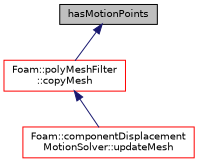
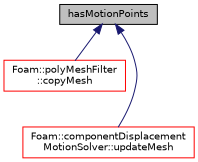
edge "Foam::componentDisplacement MotionSolver::updateMesh" -> "Foam::polyMeshFilter ::copyMesh": now "Foam::componentDisplacement MotionSolver::updateMesh" -> "hasMotionPoints"
